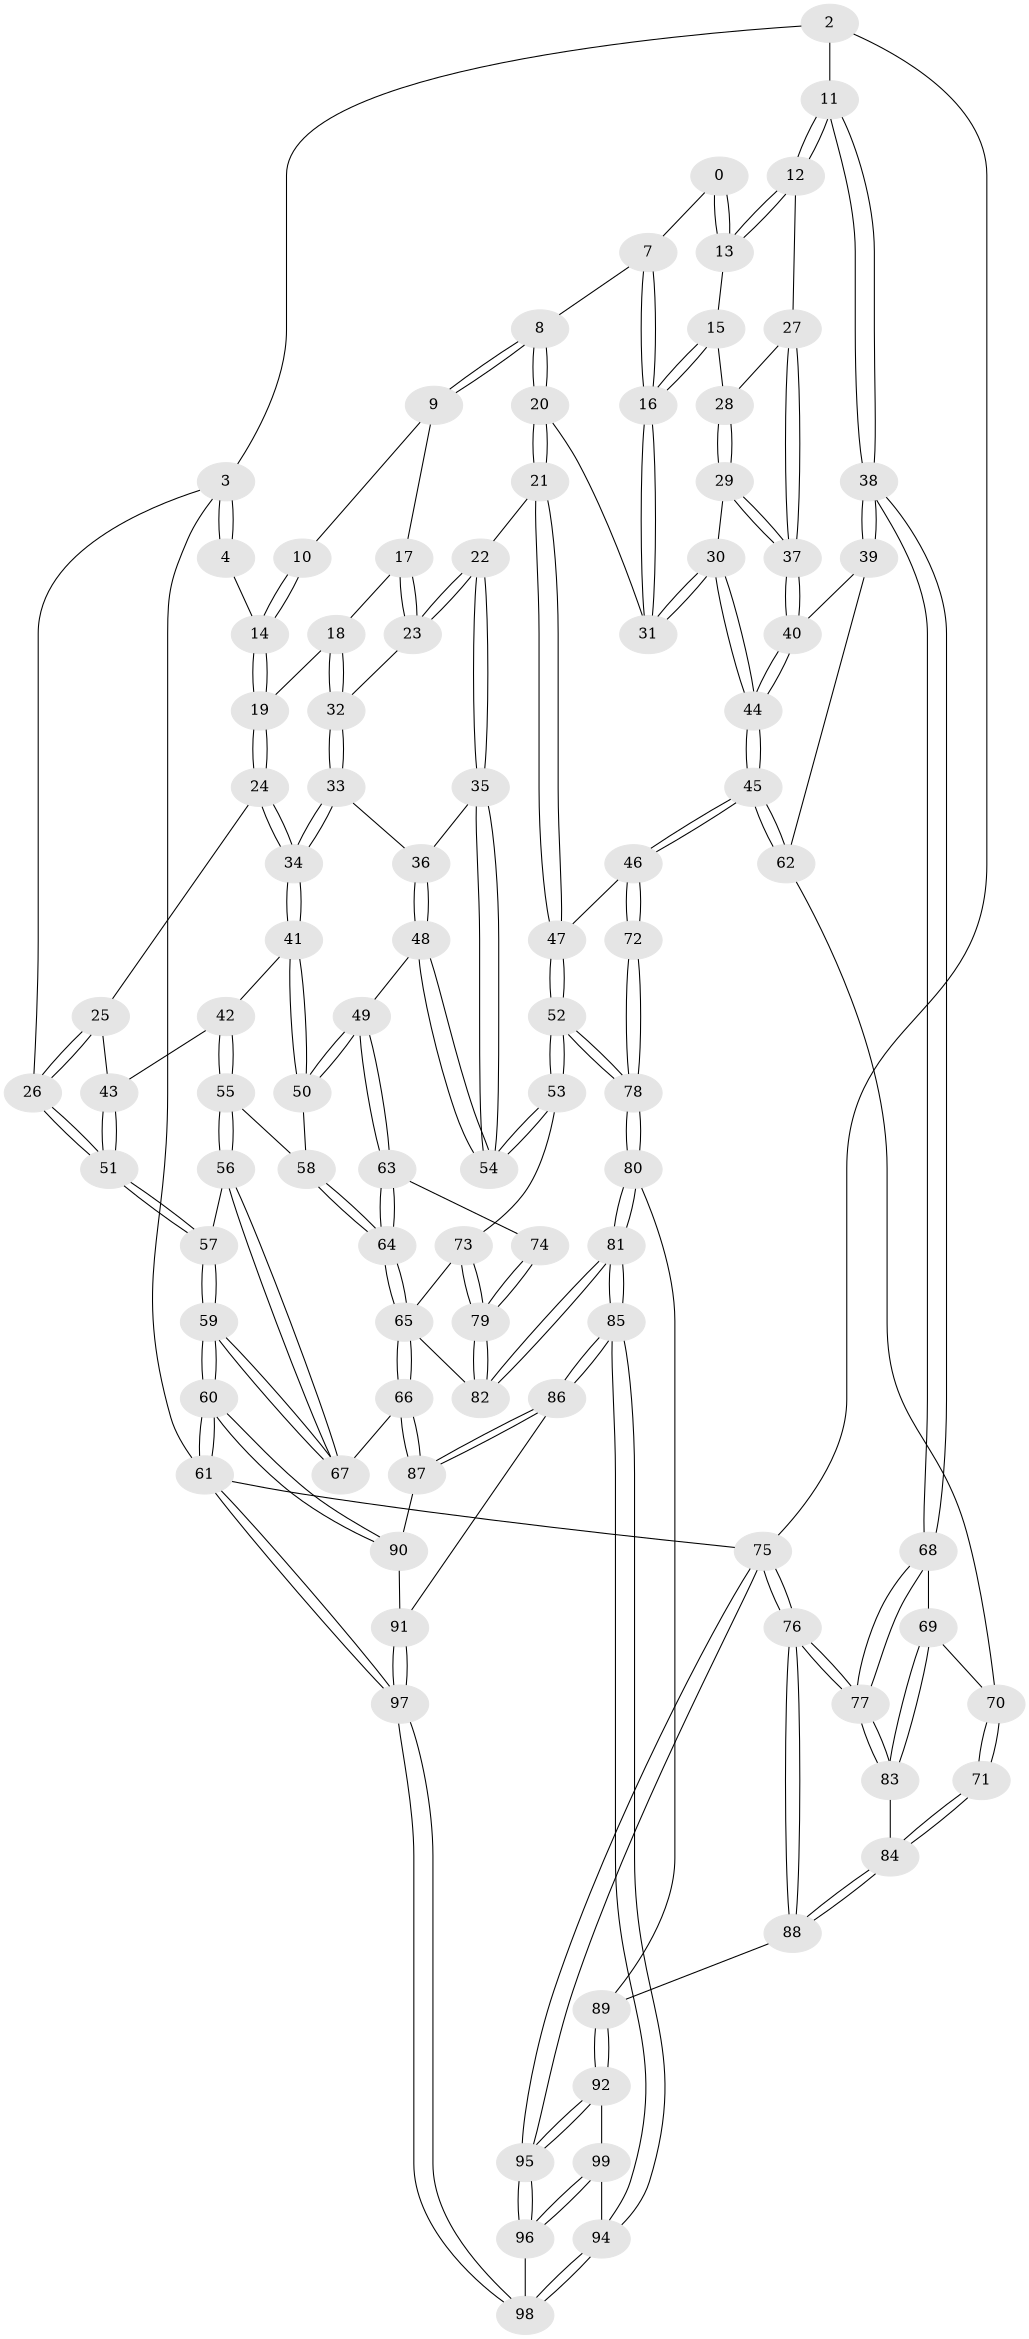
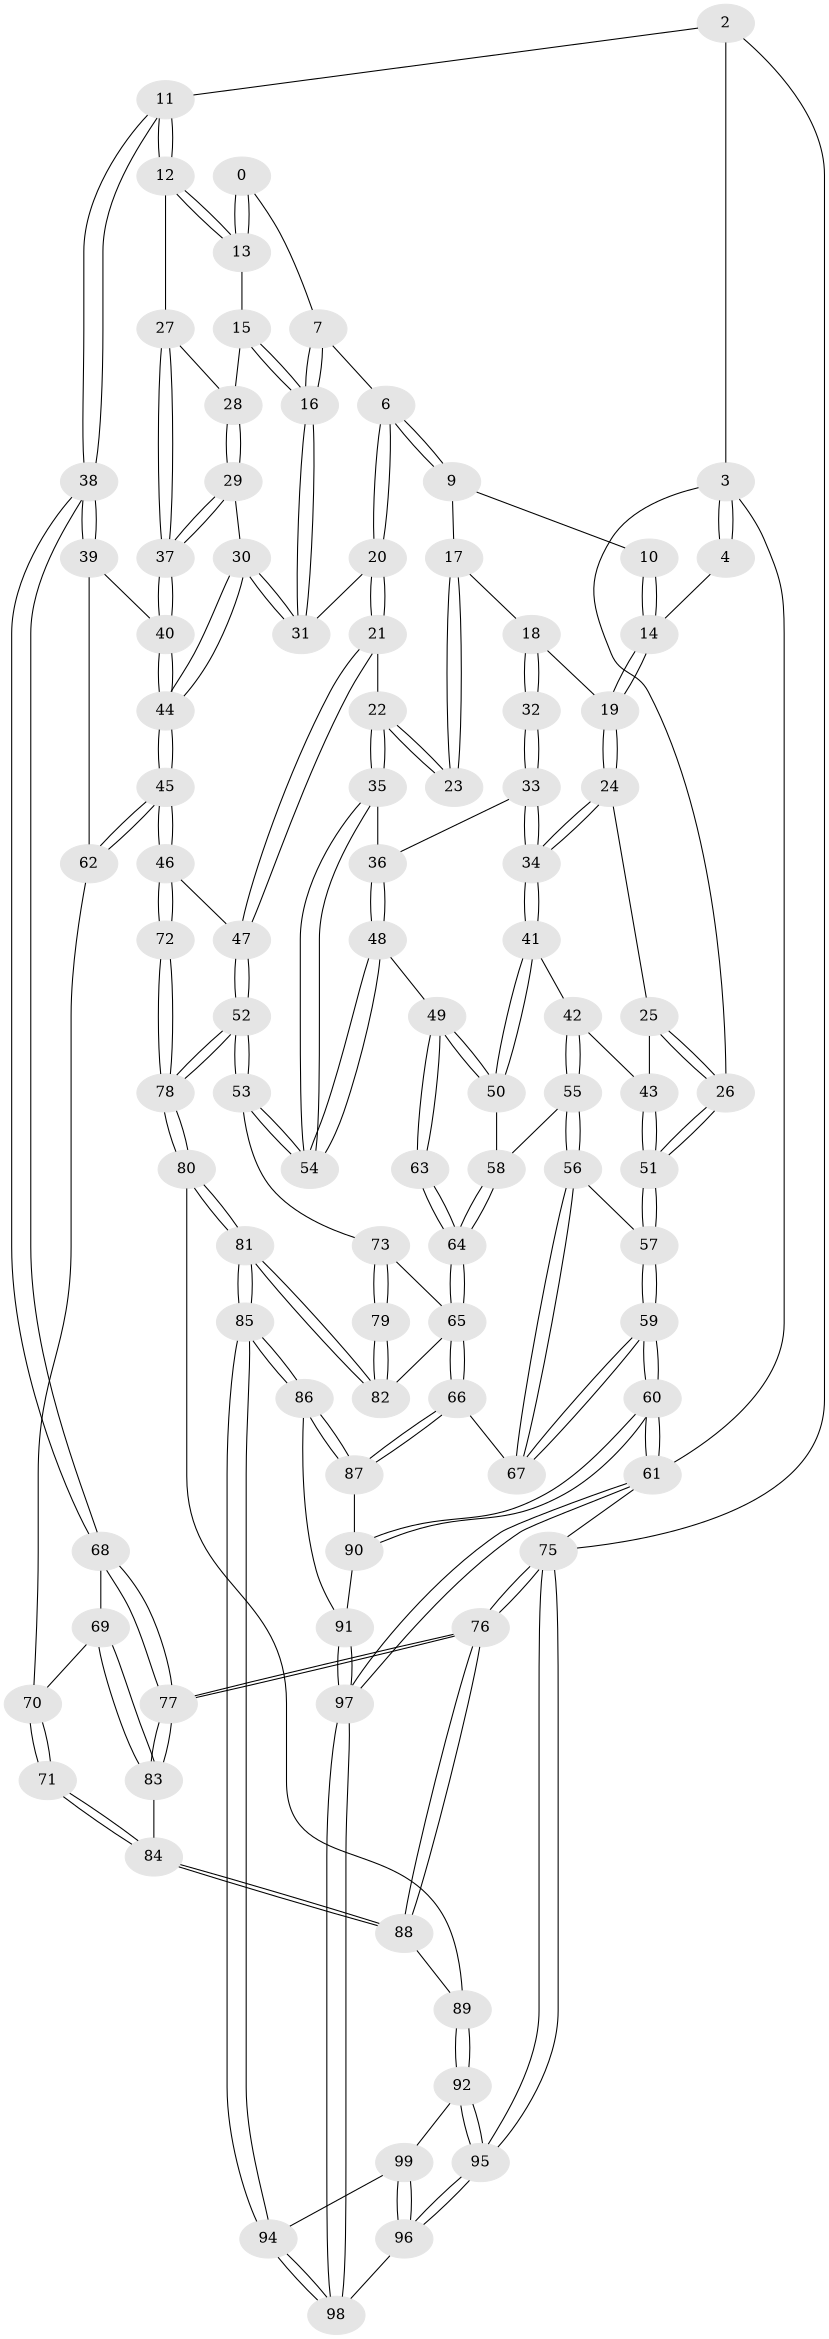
node "8": label "8" -> "6"
edge "23" -- "32": removed
node "74": removed
